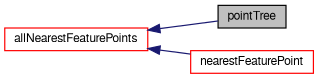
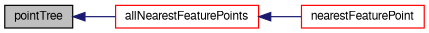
edge "pointTree" -> "allNearestFeaturePoints": reversed
